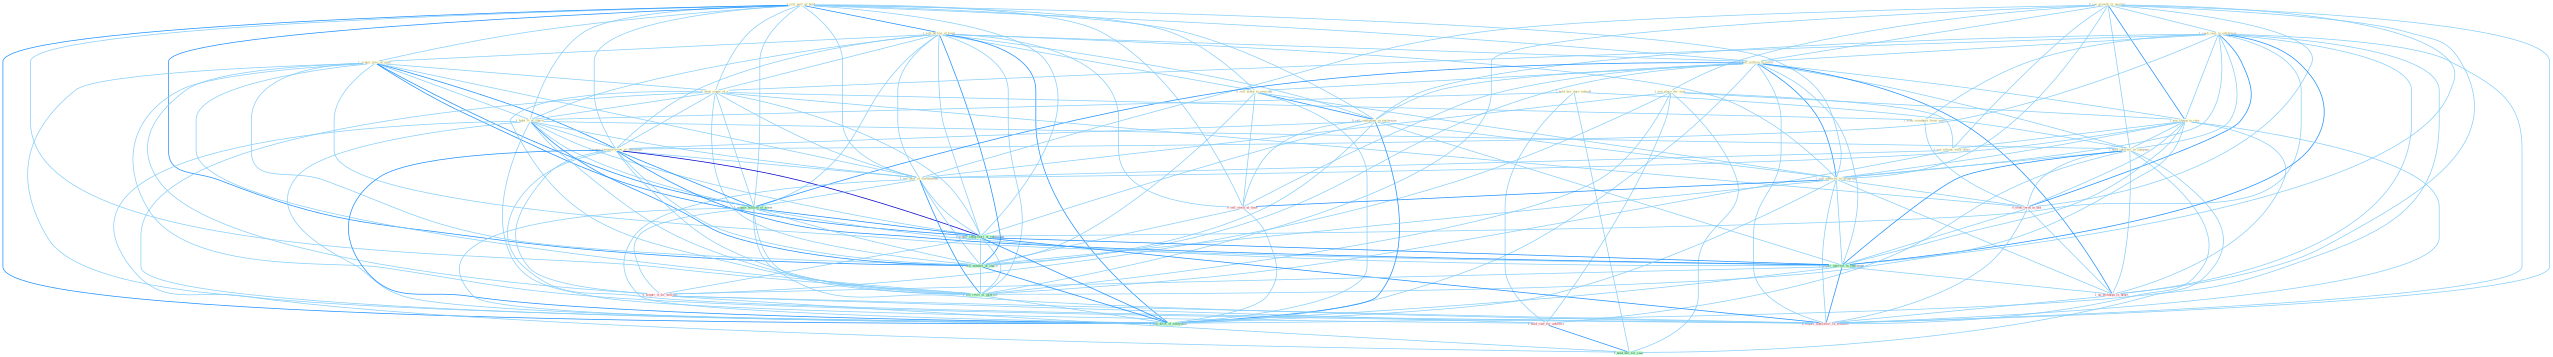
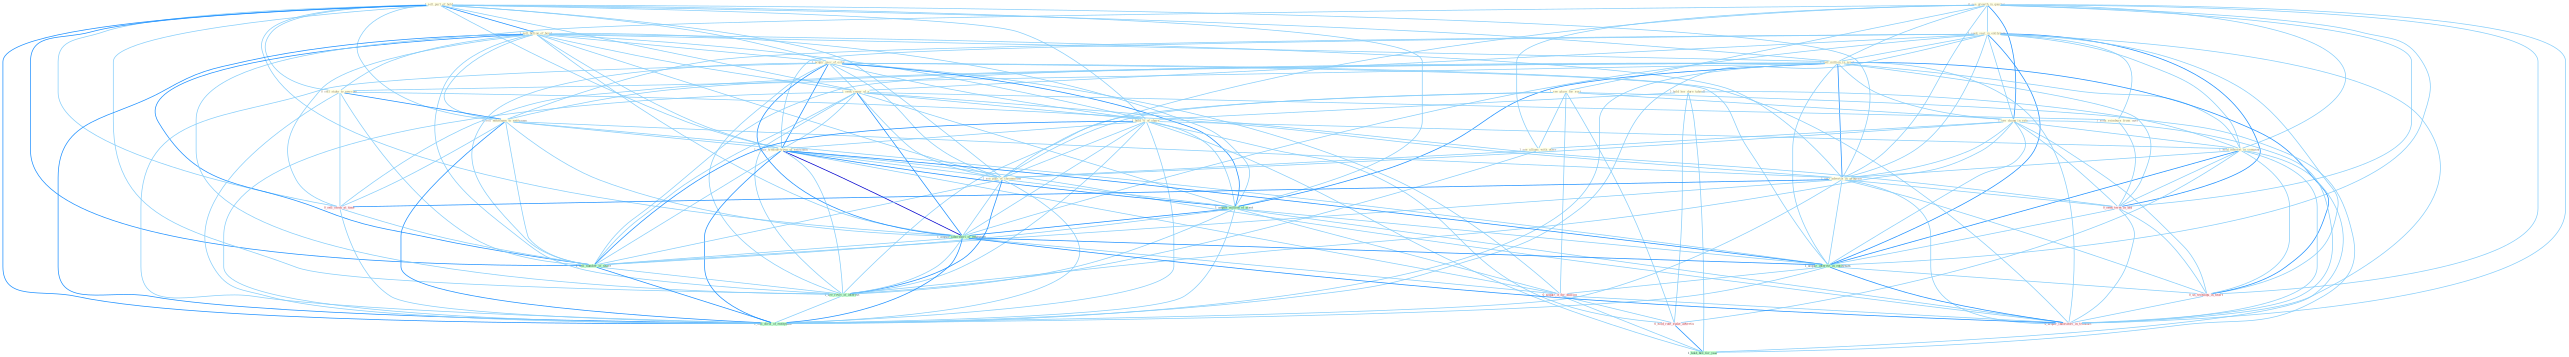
edge "1_sell_million_in_asset" -- "0_seek_term_in_bid": added
edge "1_seek_repay_of_a" -- "1_acquir_laboratori_of_entitynam": color #87cefa -> #1e90ff
node "0_hold_rate_for_advertis": label "0_hold_rate_for_advertis" -> "0_hold_rate_stake_advertis"
